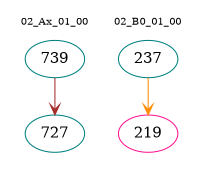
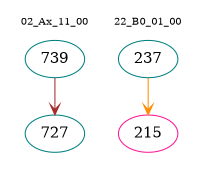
cluster "02_Ax_01_00": label "02_Ax_01_00" -> "02_Ax_11_00"
cluster "02_B0_01_00": label "02_B0_01_00" -> "22_B0_01_00"
node "219": label "219" -> "215"
